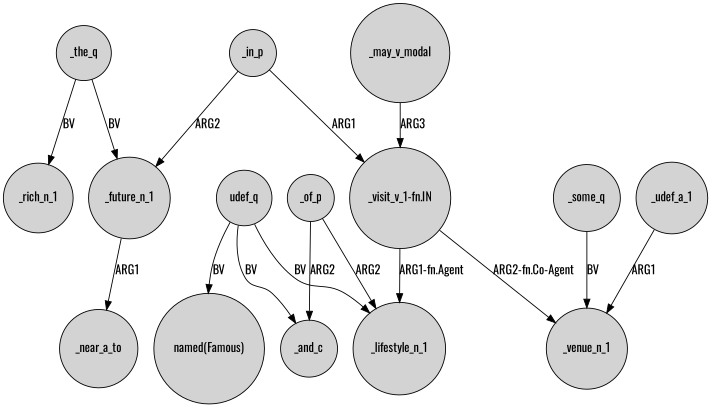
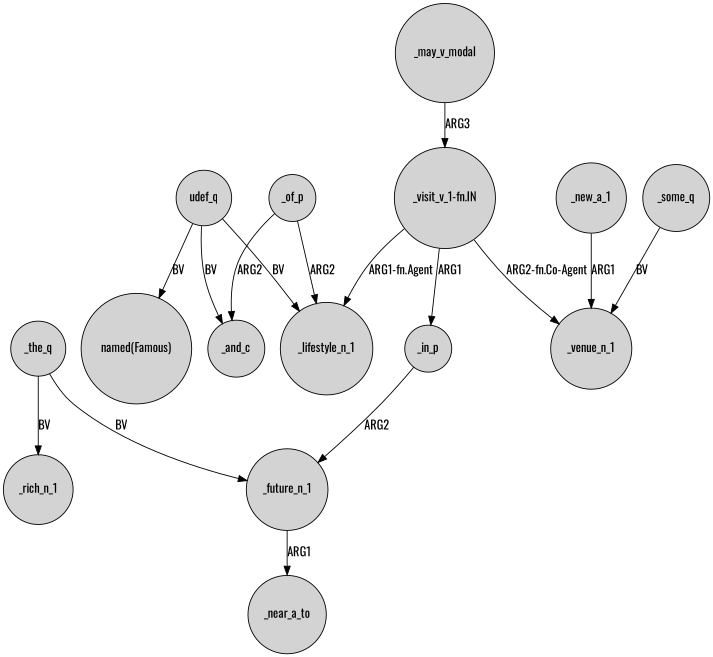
edge "_in_p" -> "_visit_v_1-fn.IN": reversed
node "_udef_a_1": label "_udef_a_1" -> "_new_a_1"
